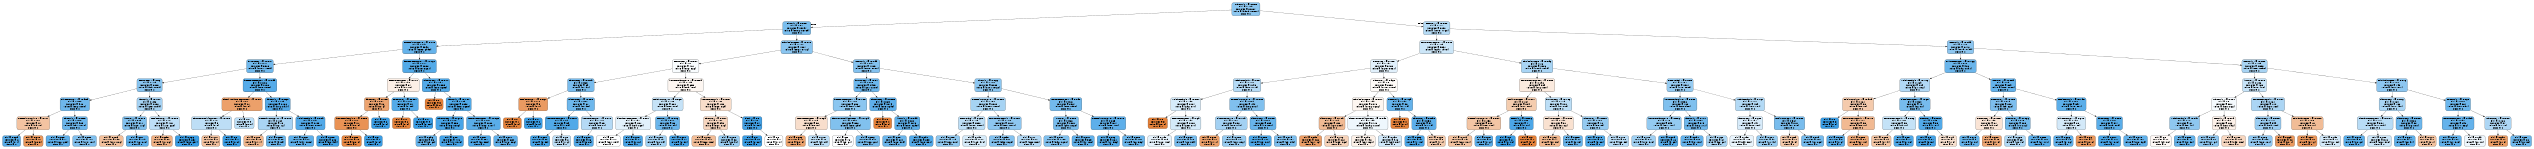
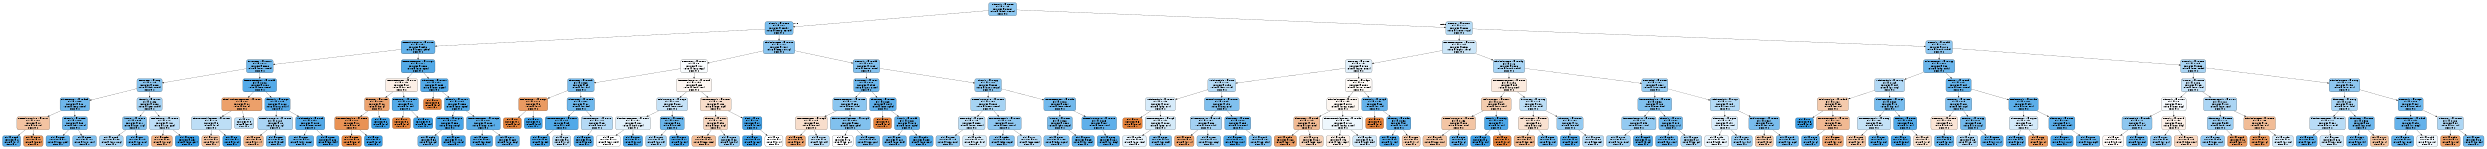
node "gini = 0.459 samples = 195 value = [114, 206] class = 1": fillcolor #f2c09c -> #a7d3f3
node "gini = 0.313 samples = 283 value = [86, 356] class = 1": removed
node "gini = 0.351 samples = 15 value = [17, 5] class = 0": removed
